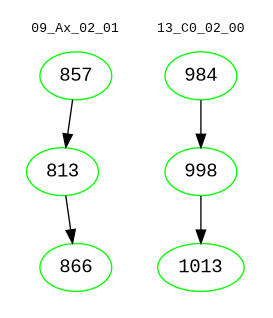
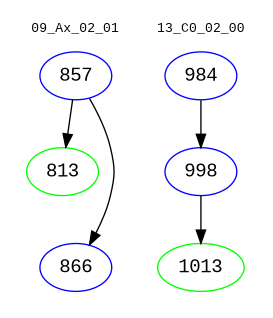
node "857": color green -> blue
node "984": color green -> blue
node "998": color green -> blue
edge "813" -> "866": now "857" -> "866"
node "866": color green -> blue
